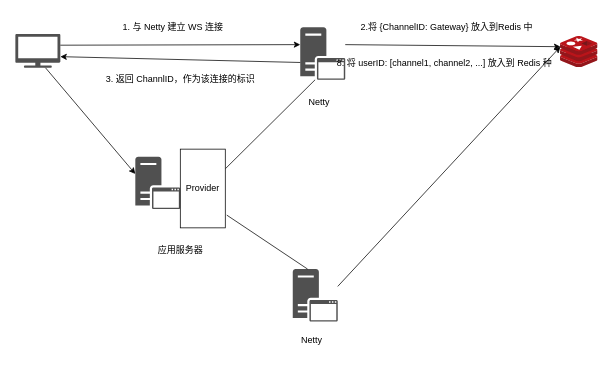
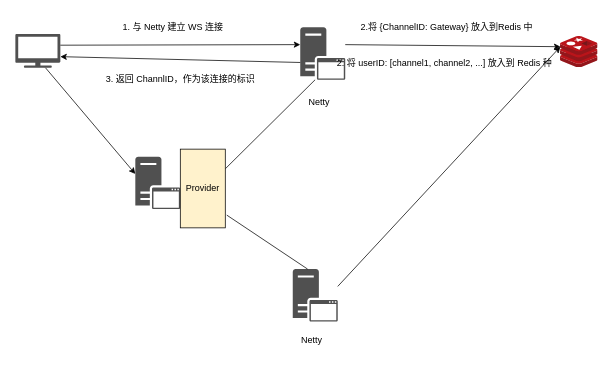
node "8. 将 userID: [channel1, channel2, ...] 放入到 Redis 种": label "8. 将 userID: [channel1, channel2, ...] 放入到 Redis 种" -> "2. 将 userID: [channel1, channel2, ...] 放入到 Redis 种"
node "Provider": fillcolor #ffffff -> #fff2cc
node "应用服务器": removed
